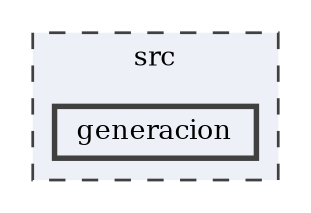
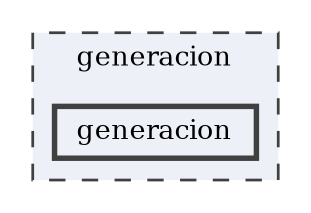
cluster "src": label "src" -> "generacion"
